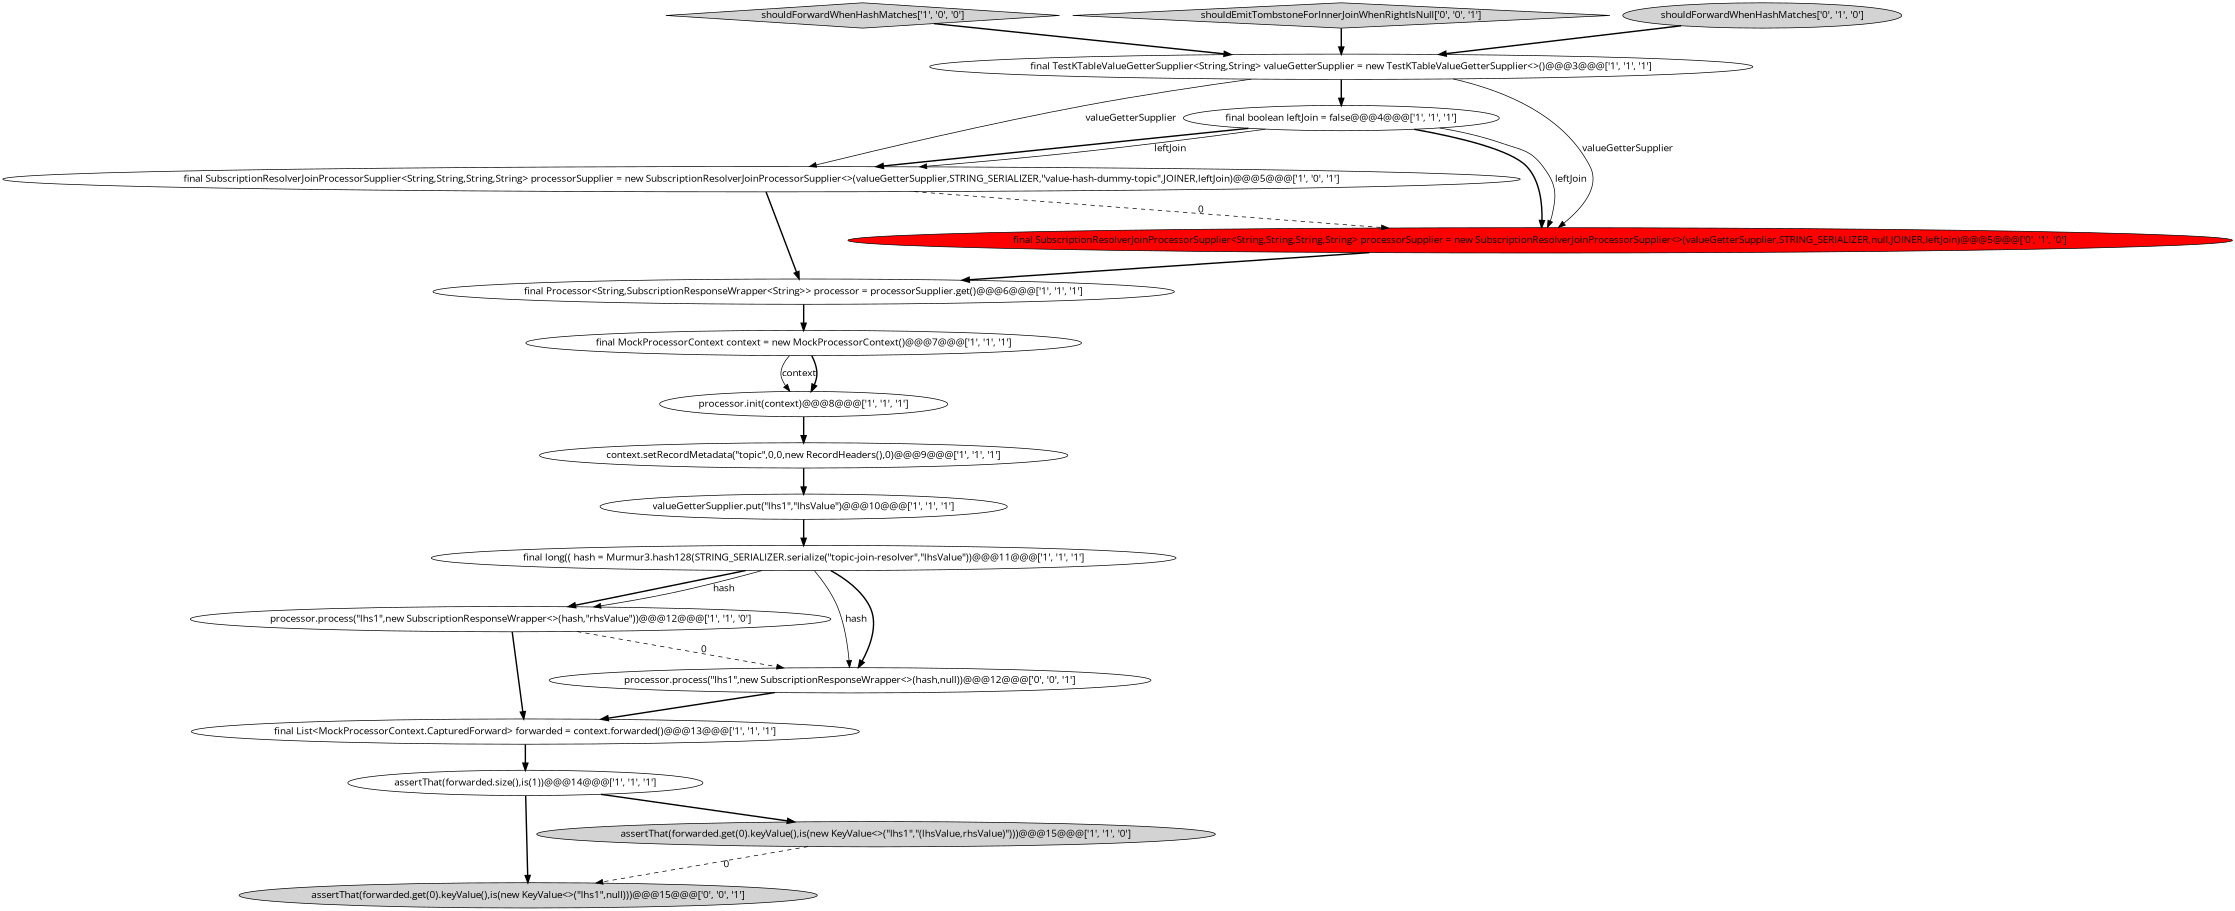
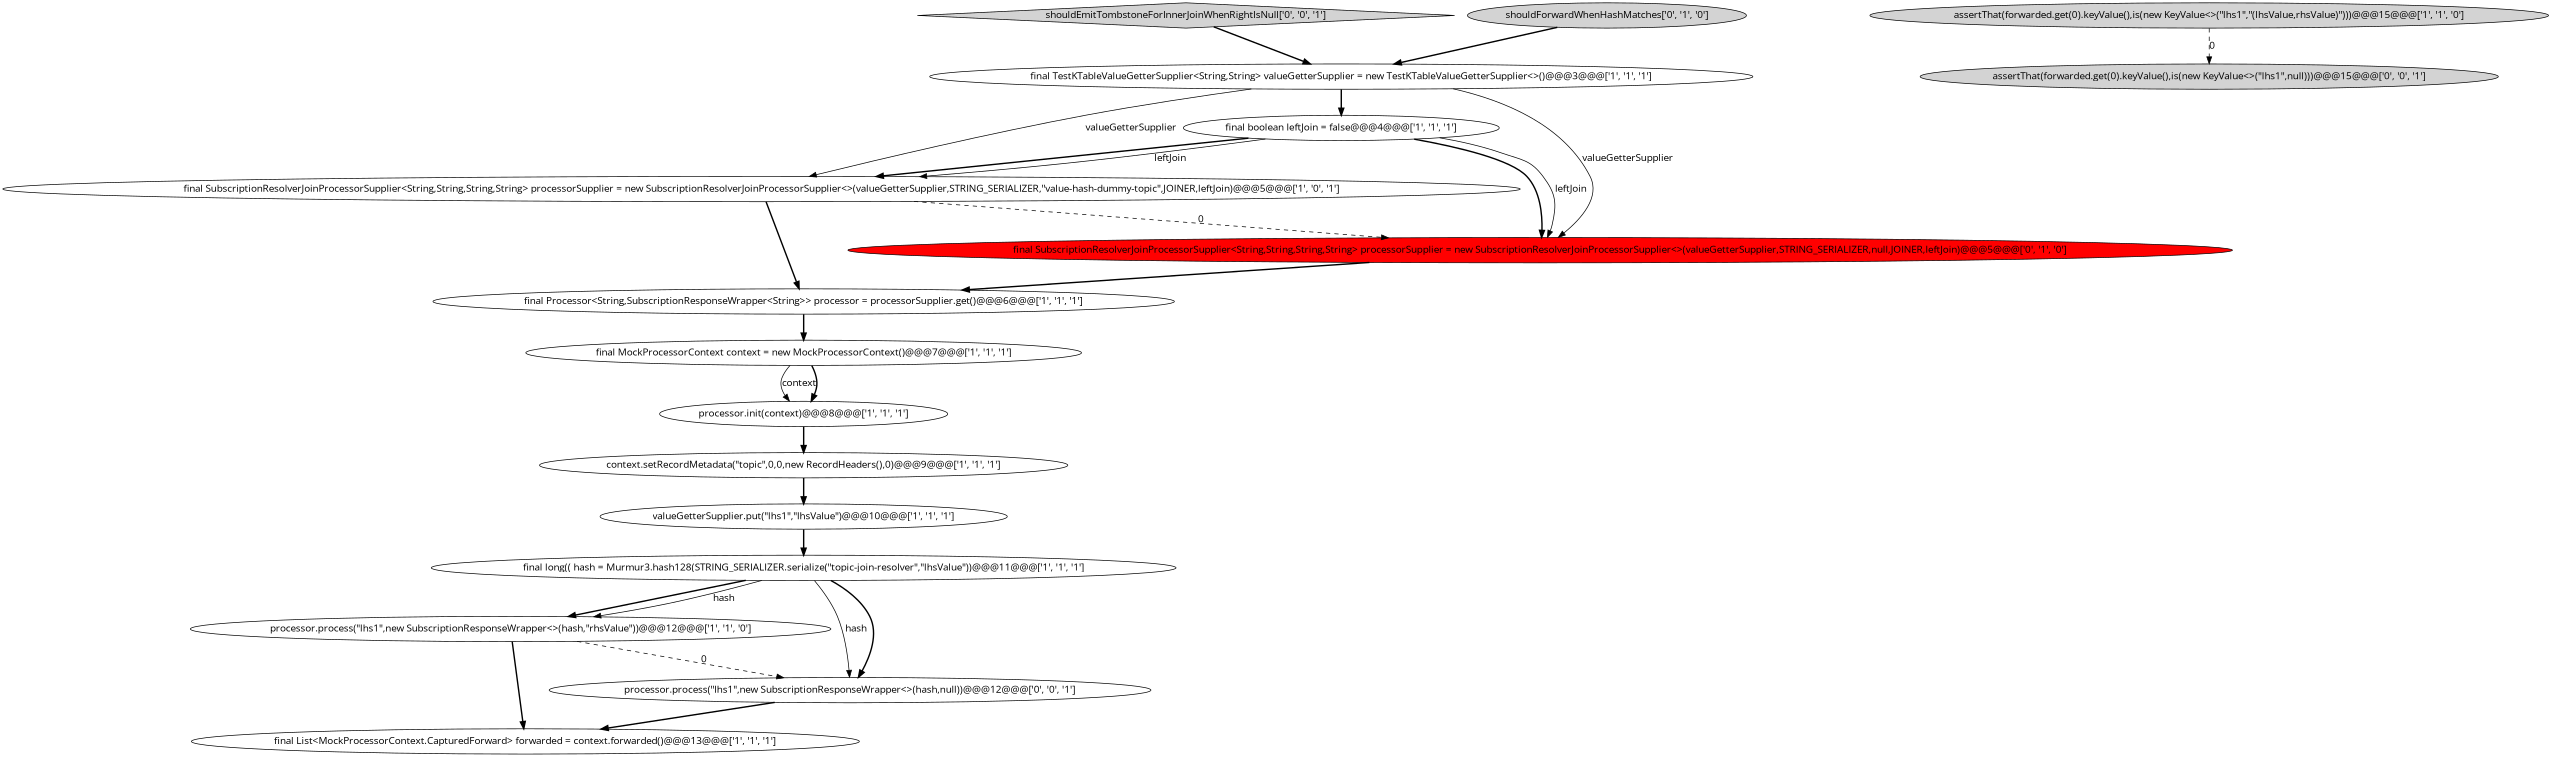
node "shouldForwardWhenHashMatches['1', '0', '0']": removed
node "assertThat(forwarded.size(),is(1))@@@14@@@['1', '1', '1']": removed
